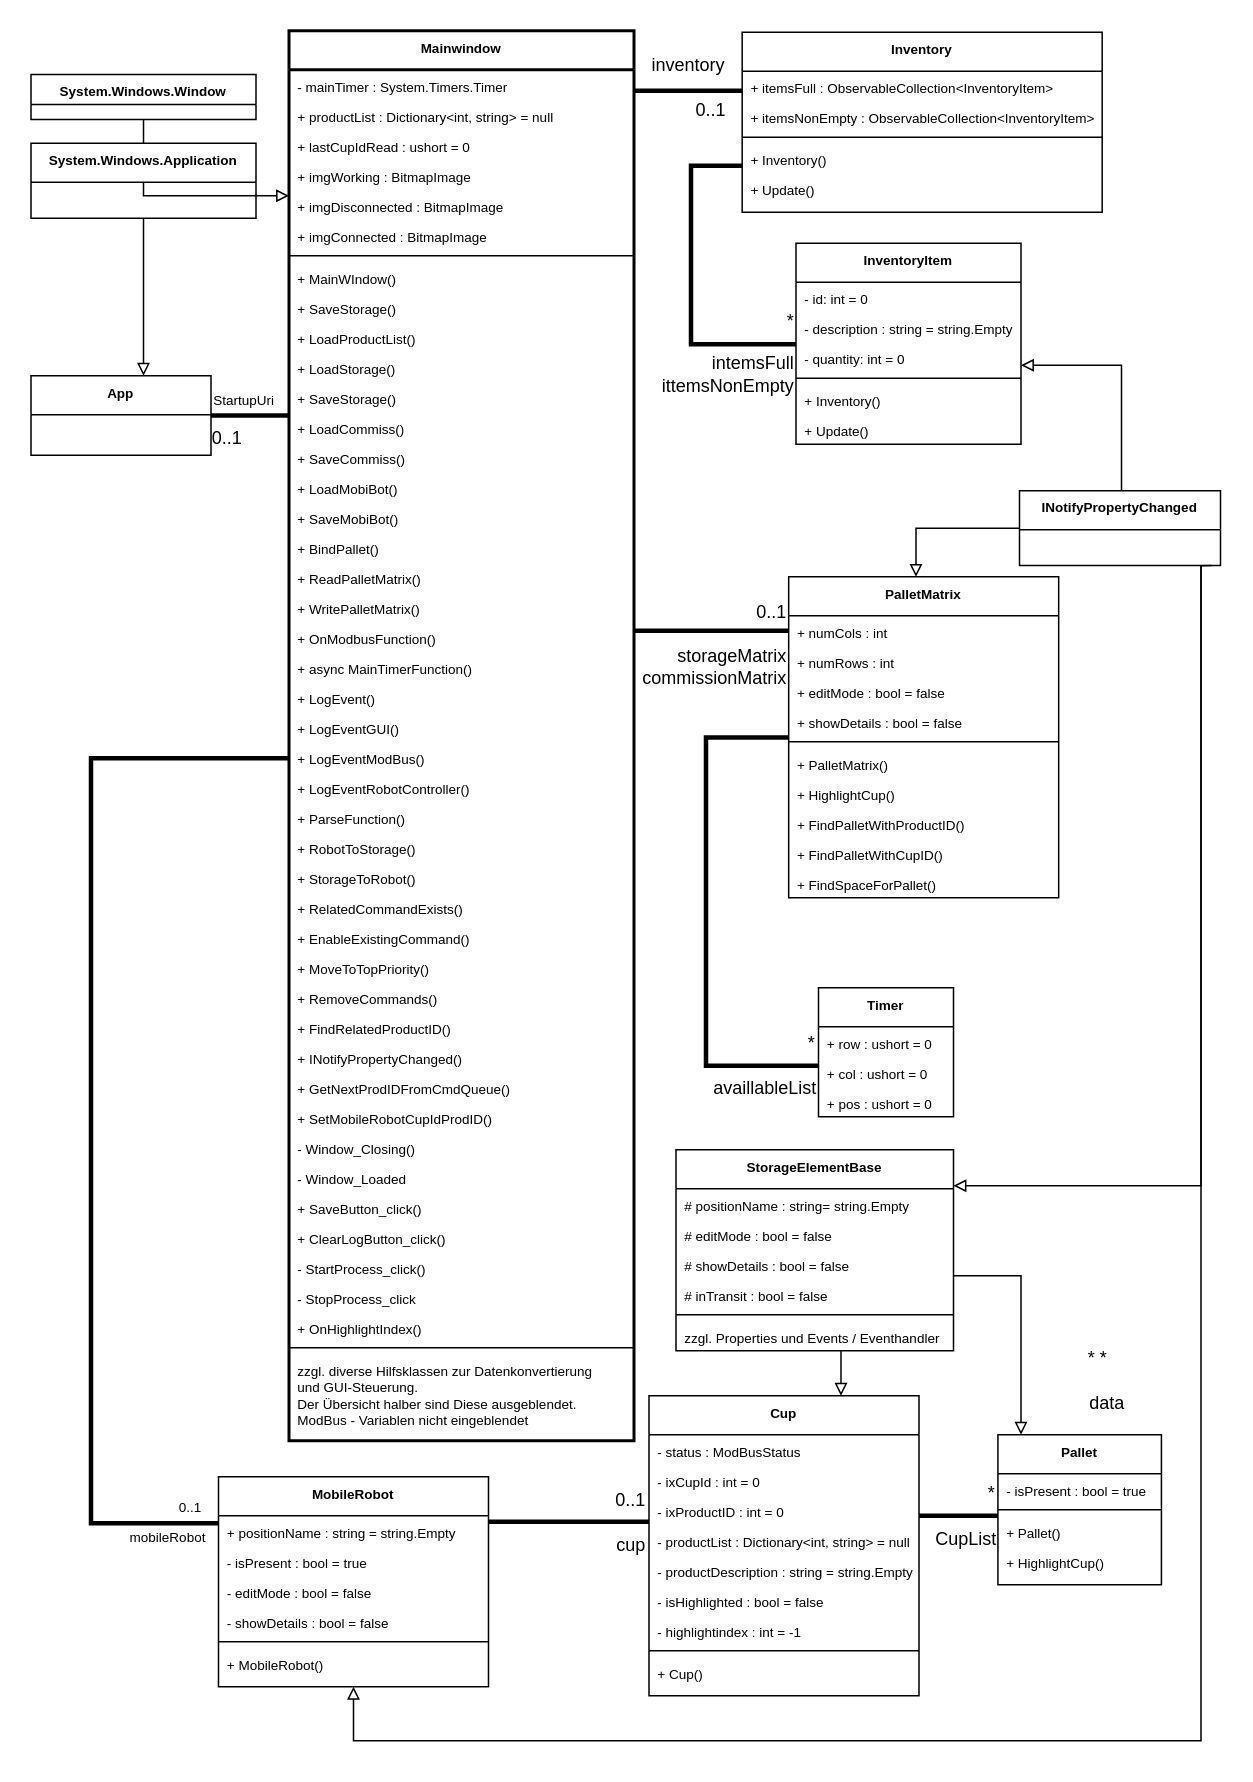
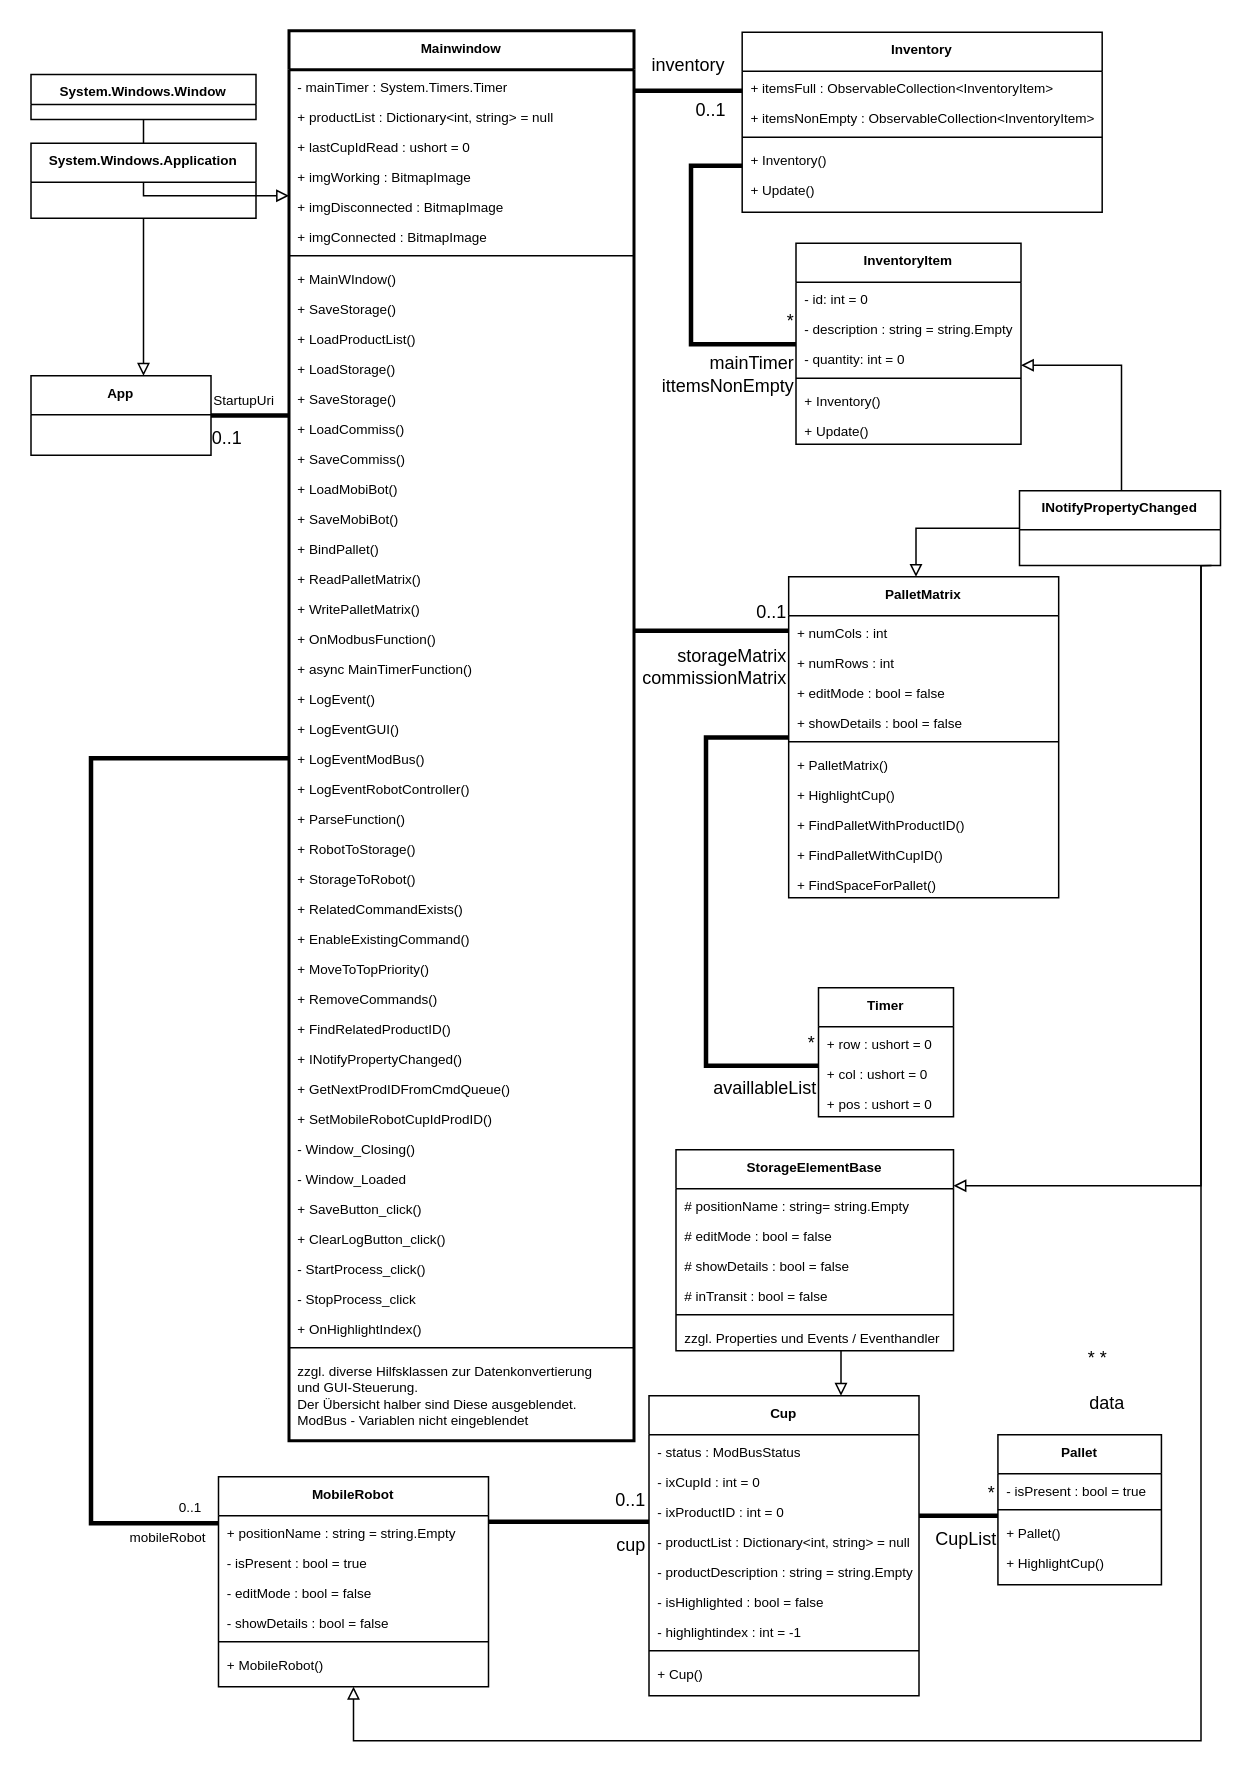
node "intemsFullittemsNonEmpty": label "intemsFullittemsNonEmpty" -> "mainTimerittemsNonEmpty"
edge "StorageElementBase" -> "Pallet": removed
